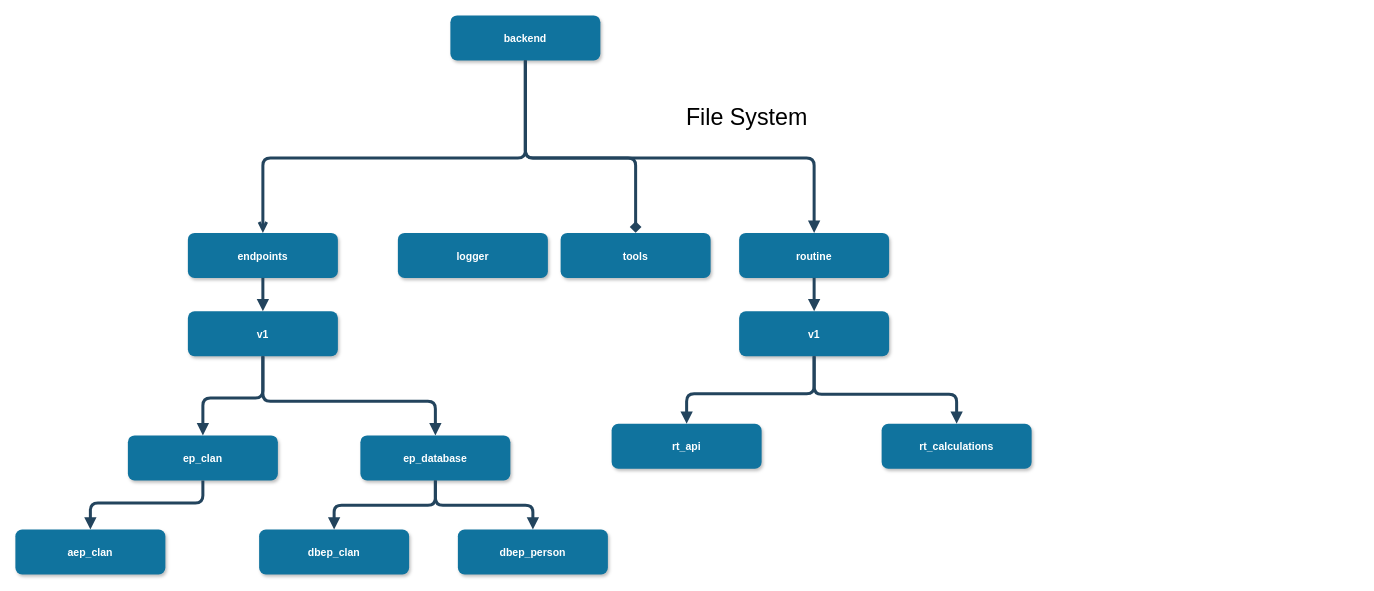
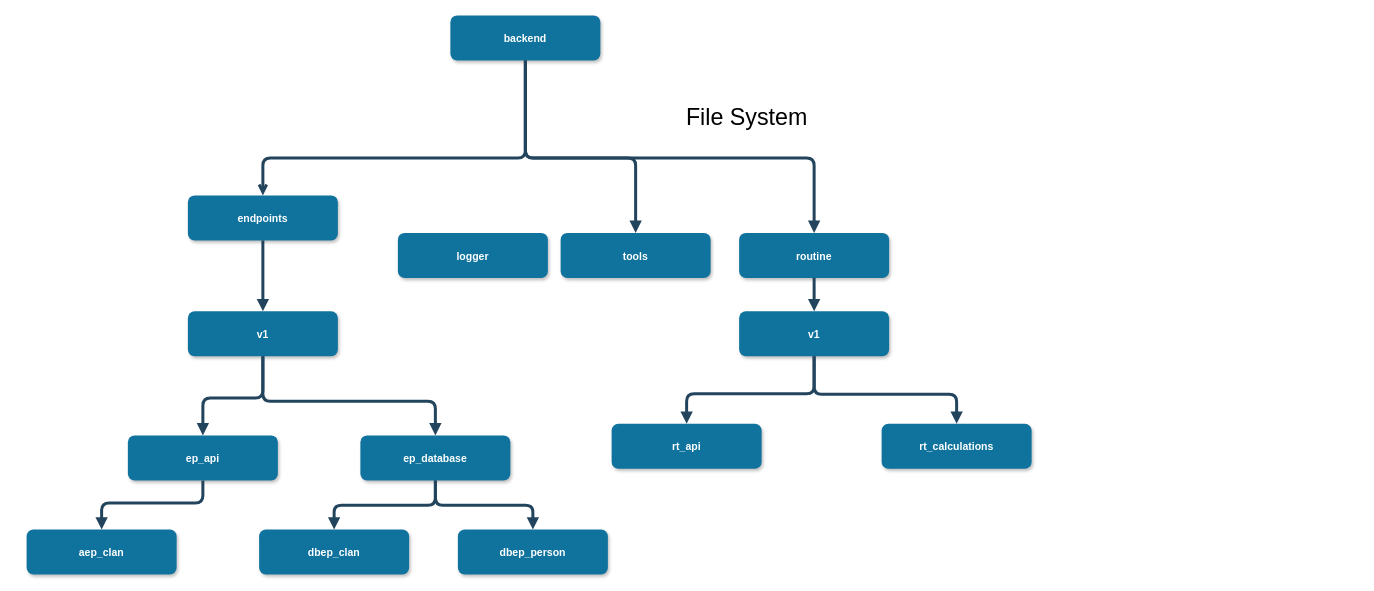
edge "backend" -> "tools": arrowhead diamond -> block
node "endpoints": moved (263, 255) -> (263, 218)
node "ep_clan": label "ep_clan" -> "ep_api"
node "aep_clan": moved (90, 552) -> (102, 552)
